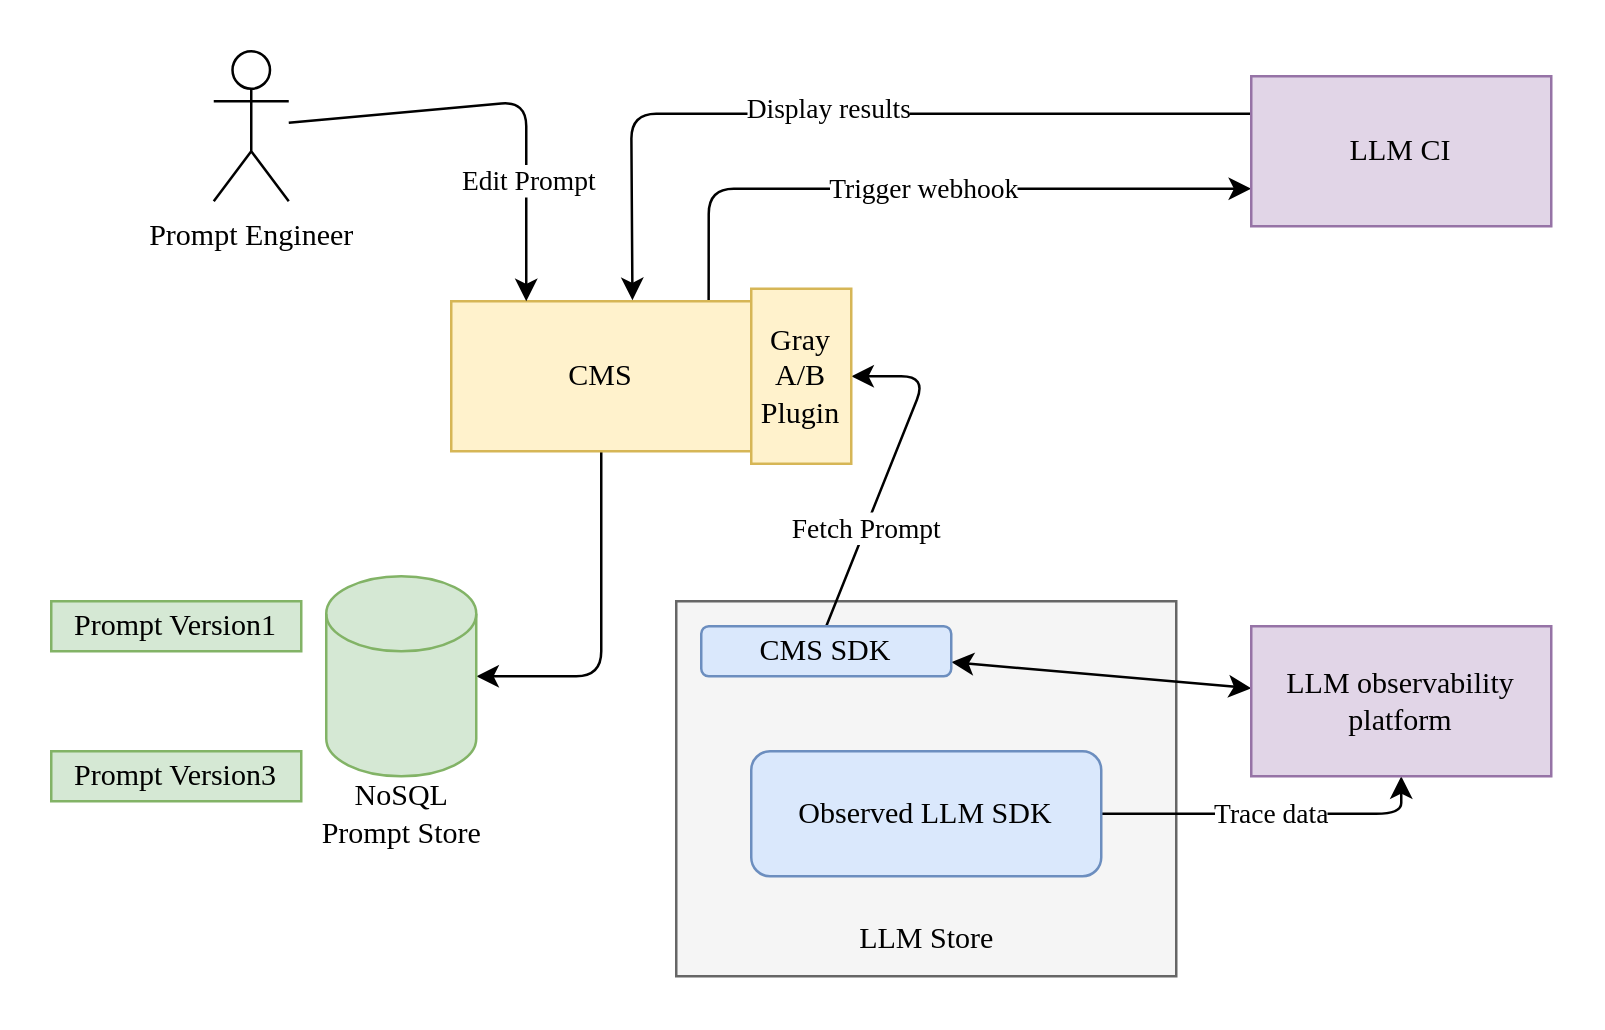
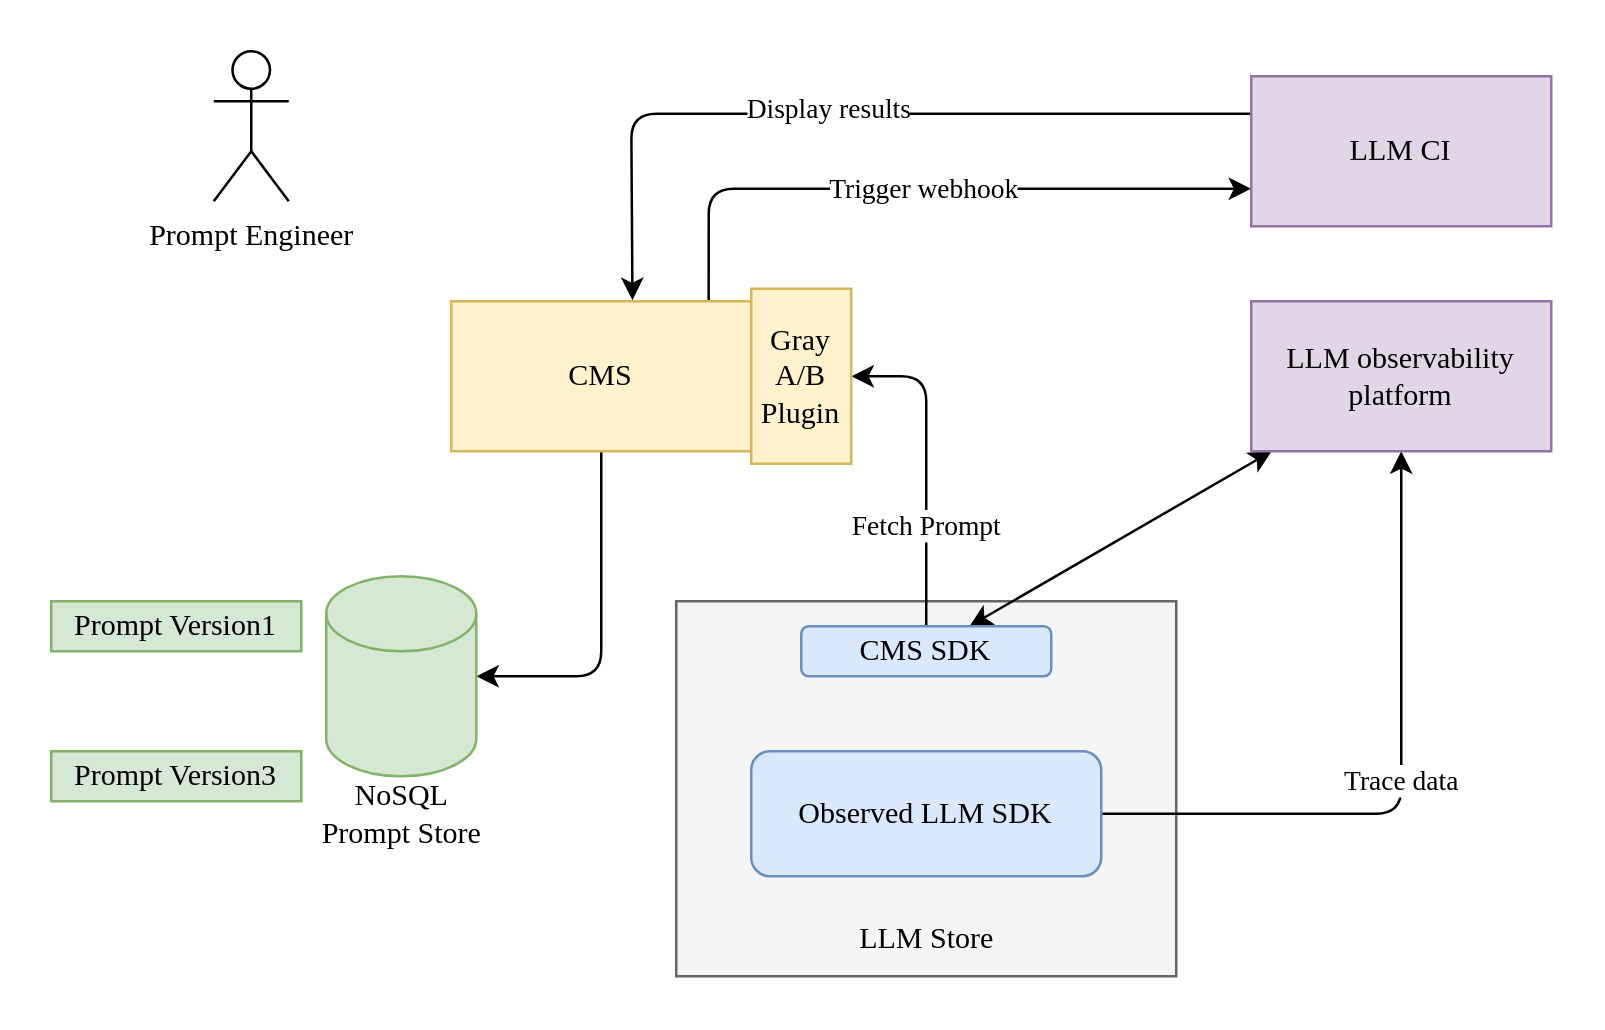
edge "Prompt Engineer" -> "CMS": removed, label "Edit Prompt"
node "CMS SDK": moved (826, 651) -> (926, 651)
node "LLM observability platform": moved (1401, 701) -> (1401, 376)
